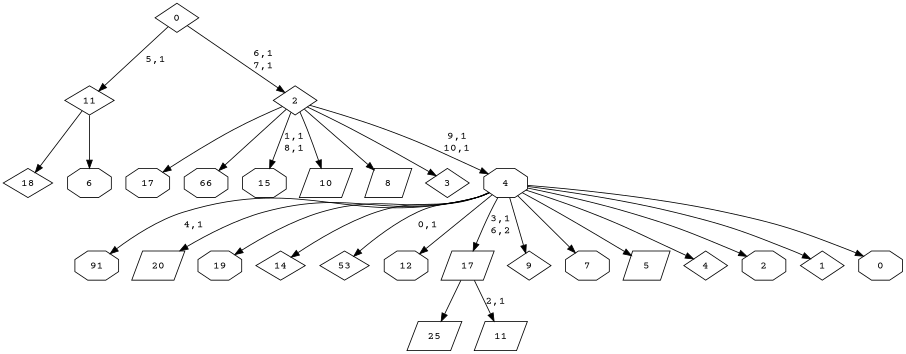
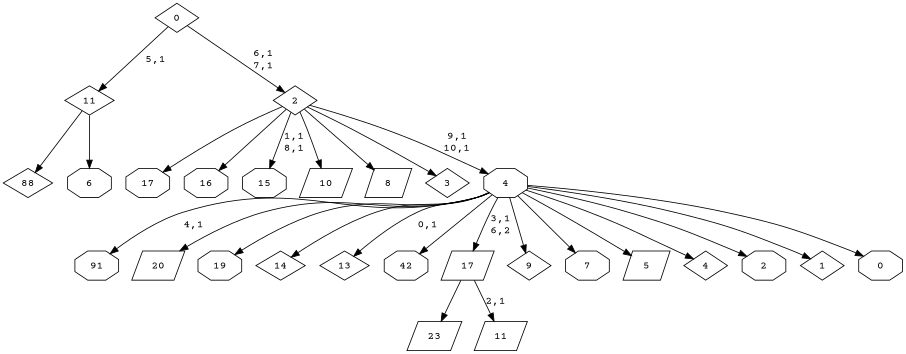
node "18": label "18" -> "88"
node "66": label "66" -> "16"
node "53": label "53" -> "13"
node "12": label "12" -> "42"
node "25": label "25" -> "23"
